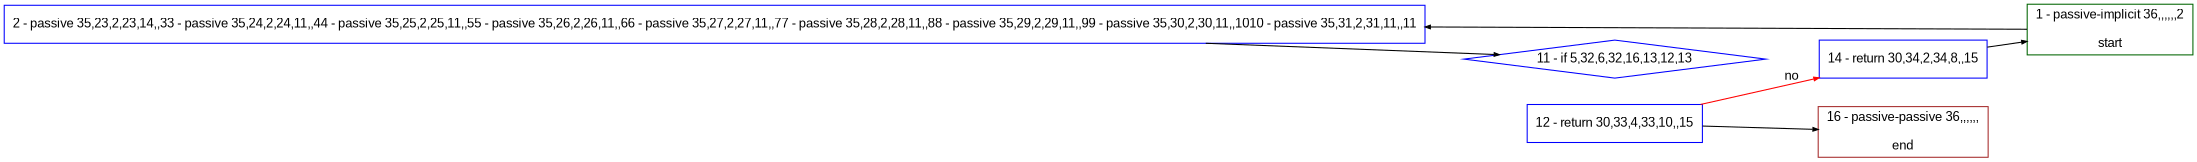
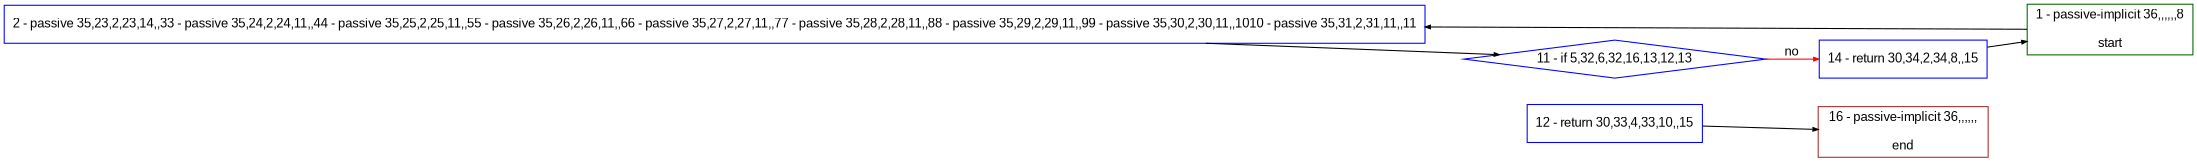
node "1 - passive-implicit 36,,,,,,2 start": label "1 - passive-implicit 36,,,,,,2 start" -> "1 - passive-implicit 36,,,,,,8 start"
edge "12 - return 30,33,4,33,10,,15" -> "14 - return 30,34,2,34,8,,15": now "11 - if 5,32,6,32,16,13,12,13" -> "14 - return 30,34,2,34,8,,15"
node "16 - passive-passive 36,,,,,, end": label "16 - passive-passive 36,,,,,, end" -> "16 - passive-implicit 36,,,,,, end"
